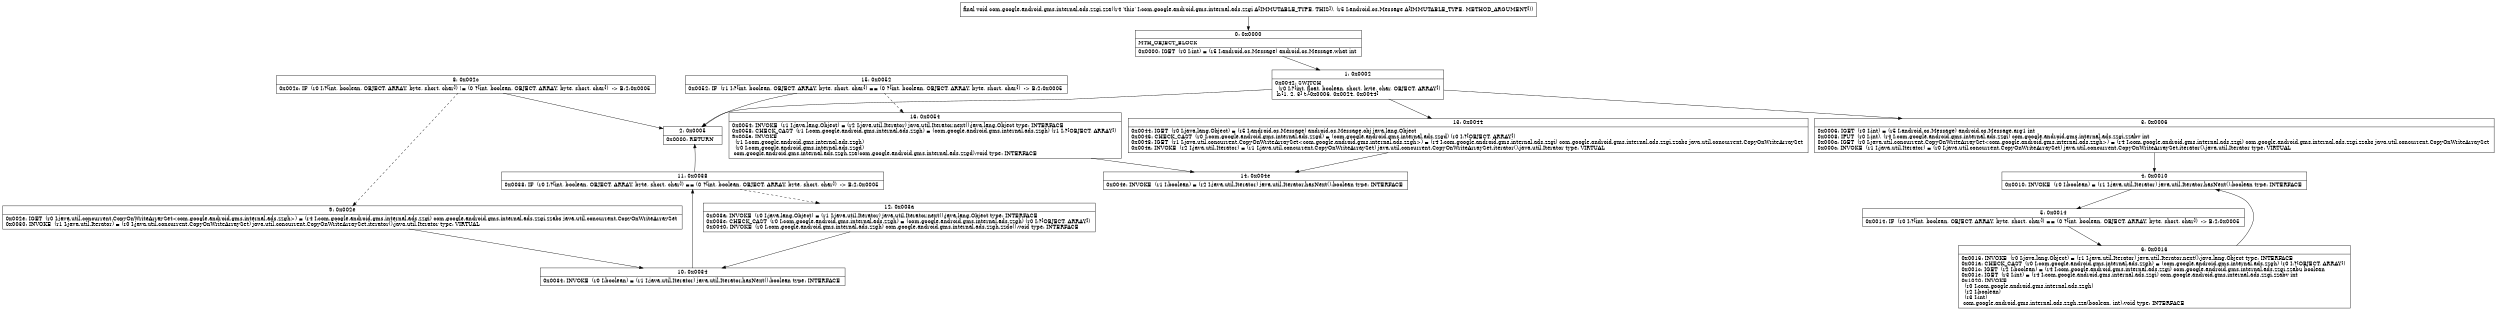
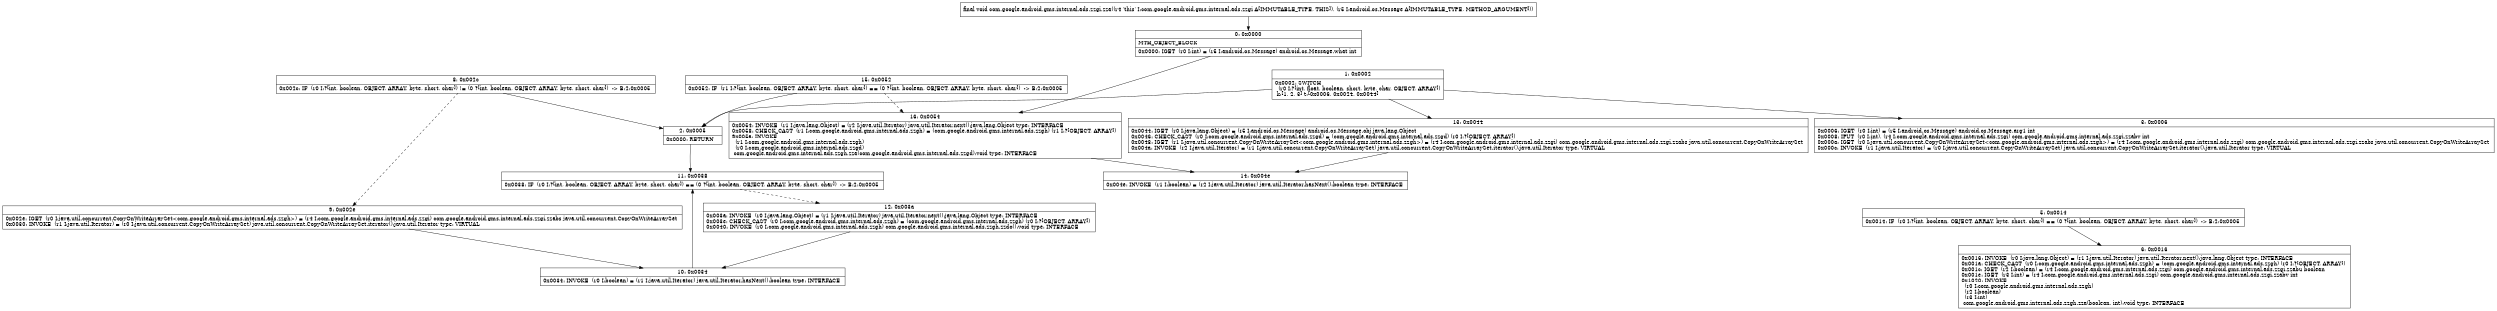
edge "0: 0x0000" -> "1: 0x0002": now "0: 0x0000" -> "16: 0x0054"
node "1: 0x0002": text "0x0042: SWITCH" -> "0x0002: SWITCH"
edge "11: 0x0038" -> "2: 0x0005": reversed
node "4: 0x0010": removed
